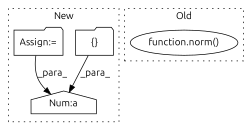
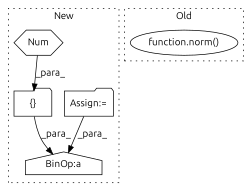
node "Num": added
node "Num:a": label "Num:a" -> "BinOp:a"
